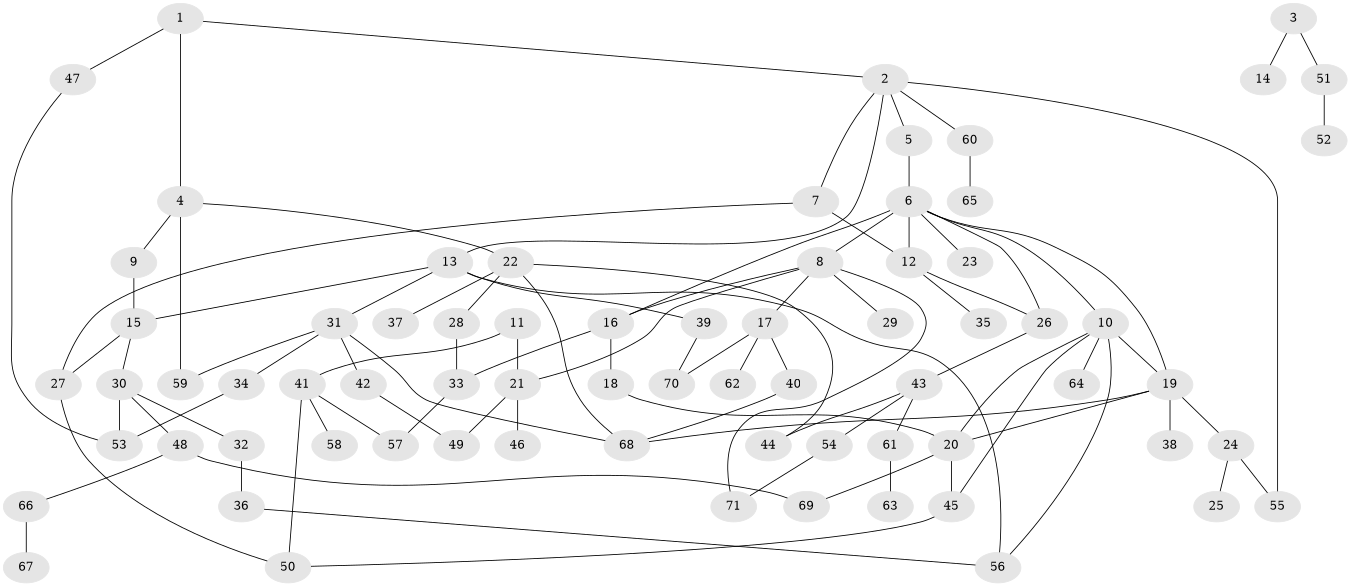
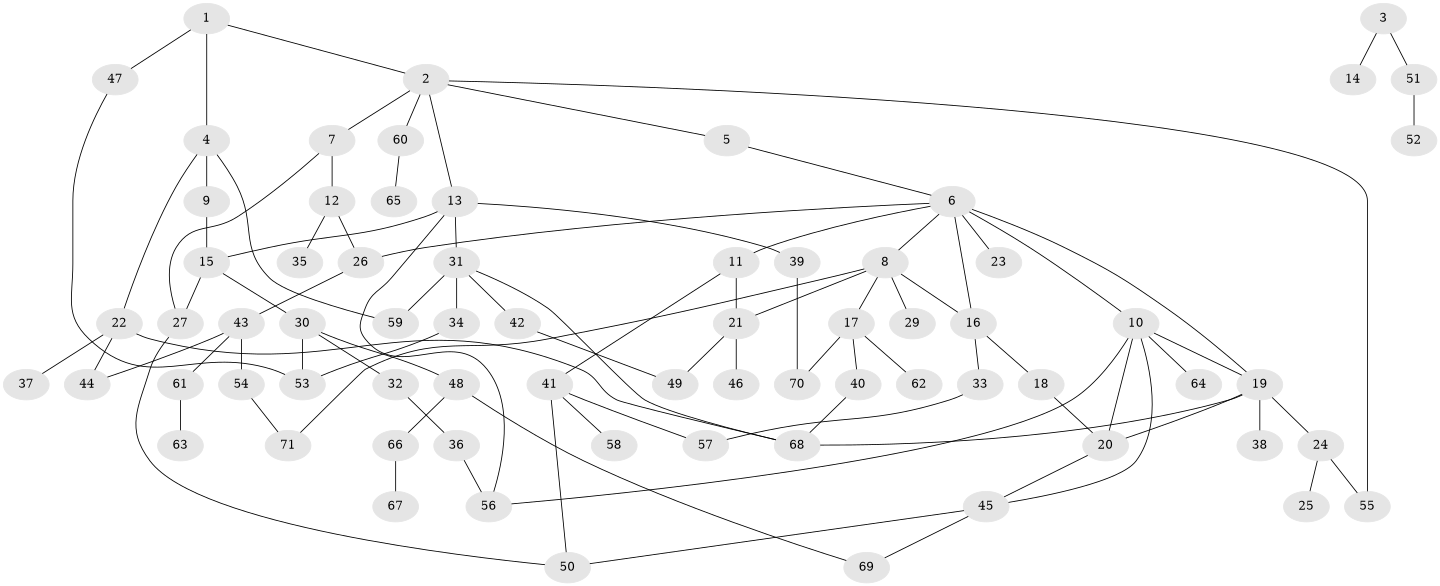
edge "6" -- "12": now "6" -- "11"
node "28": removed
edge "20" -- "69": now "45" -- "69"
